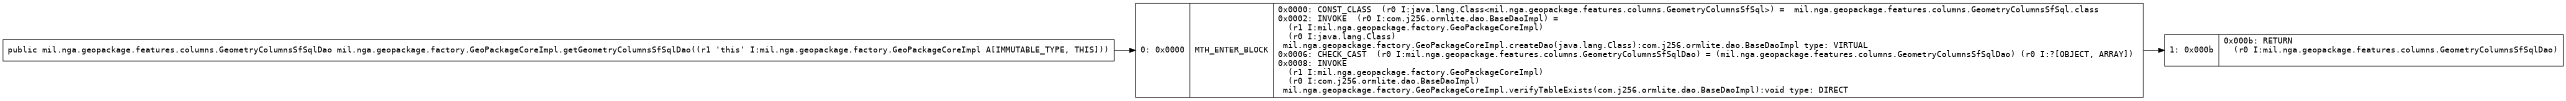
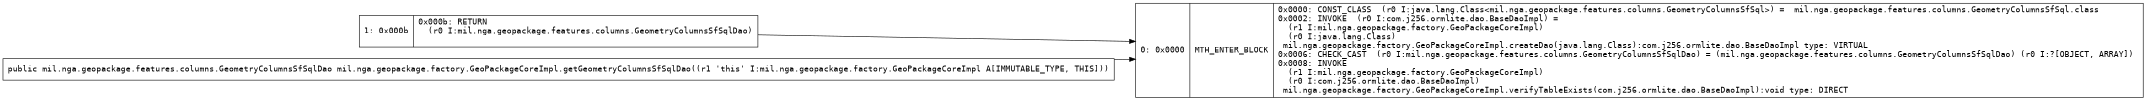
edge "0: 0x0000" -> "1: 0x000b": reversed
